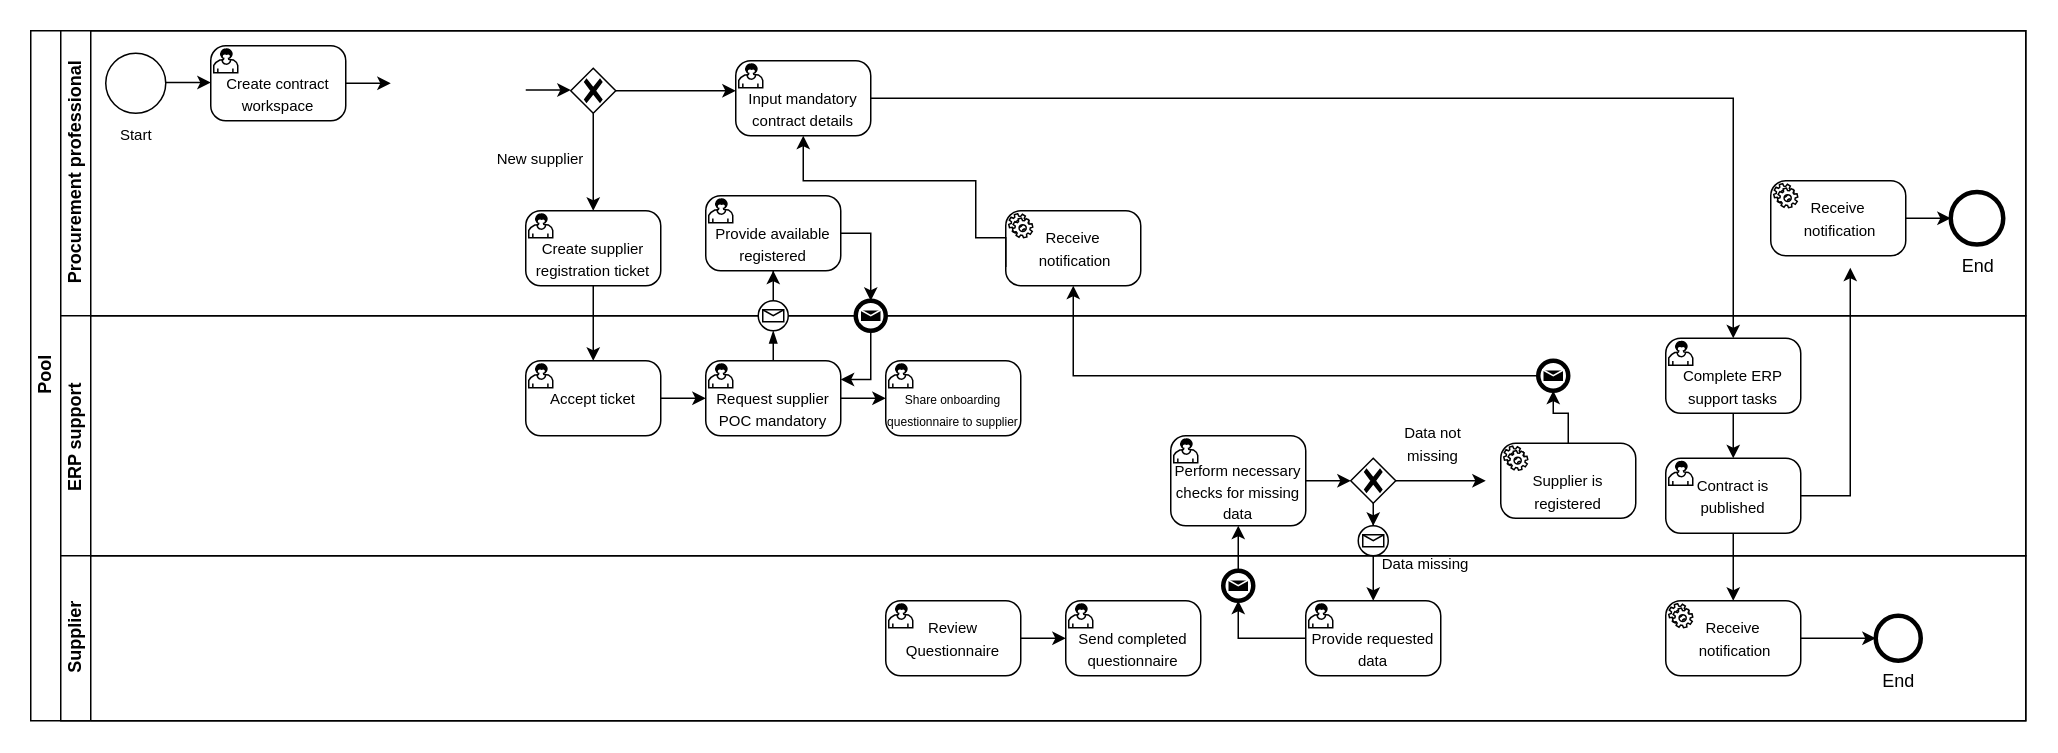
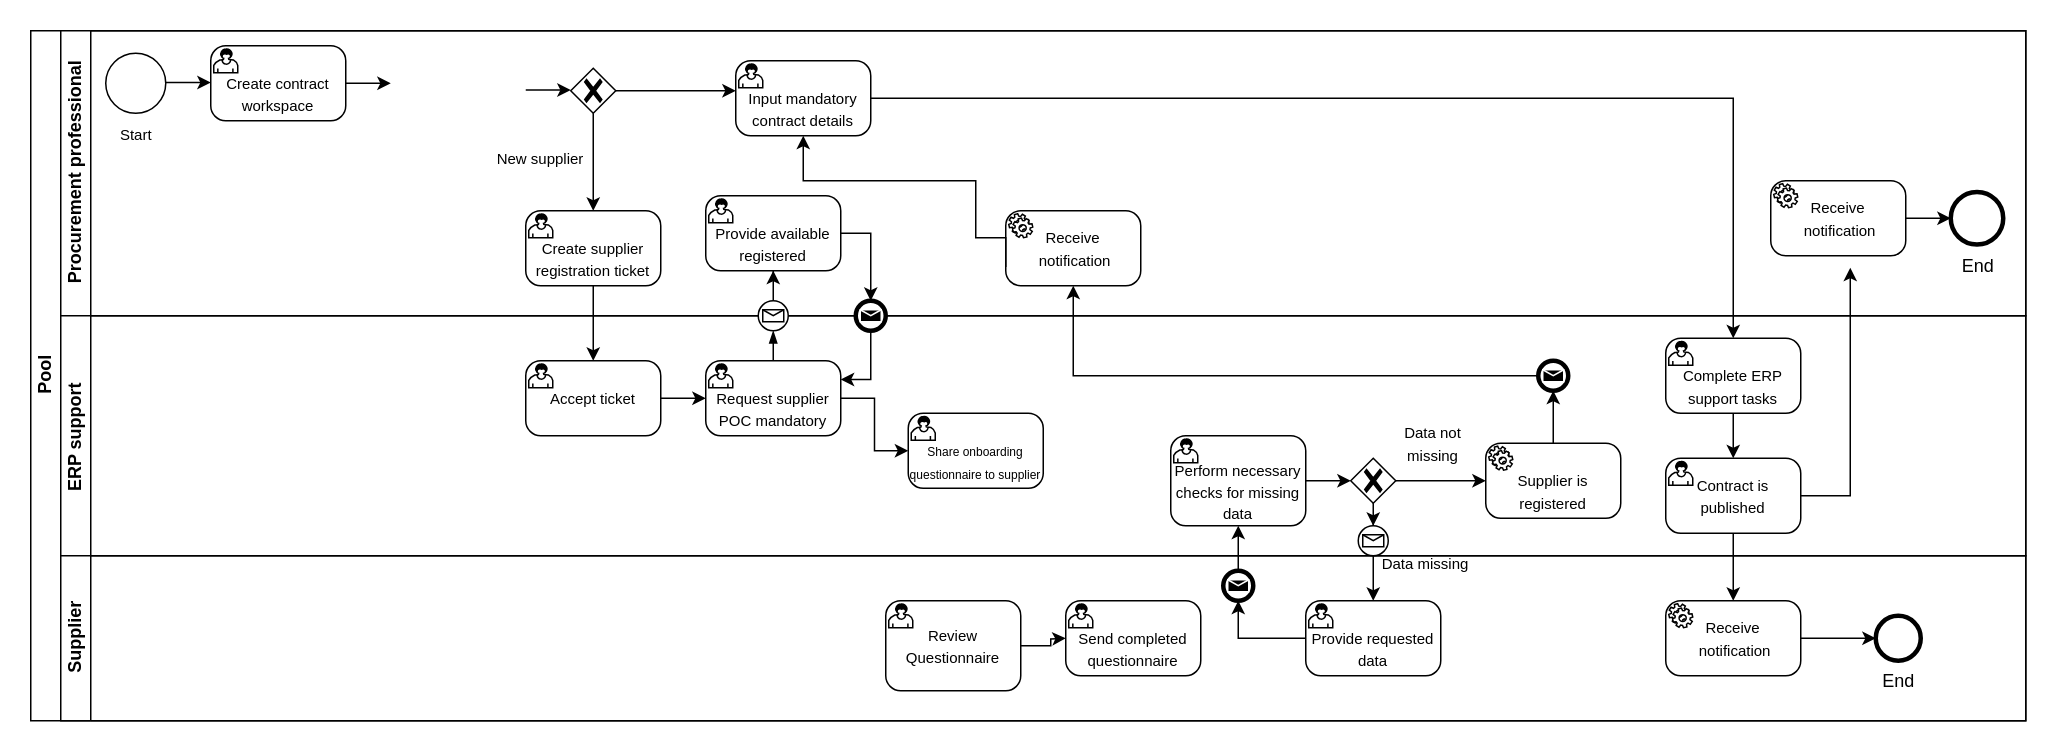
node "Share onboarding questionnaire to supplier": moved (953, 398) -> (976, 451)
node "Supplier is registered": moved (1568, 481) -> (1553, 481)
node "Review Questionnaire": size 135x75 -> 135x90
